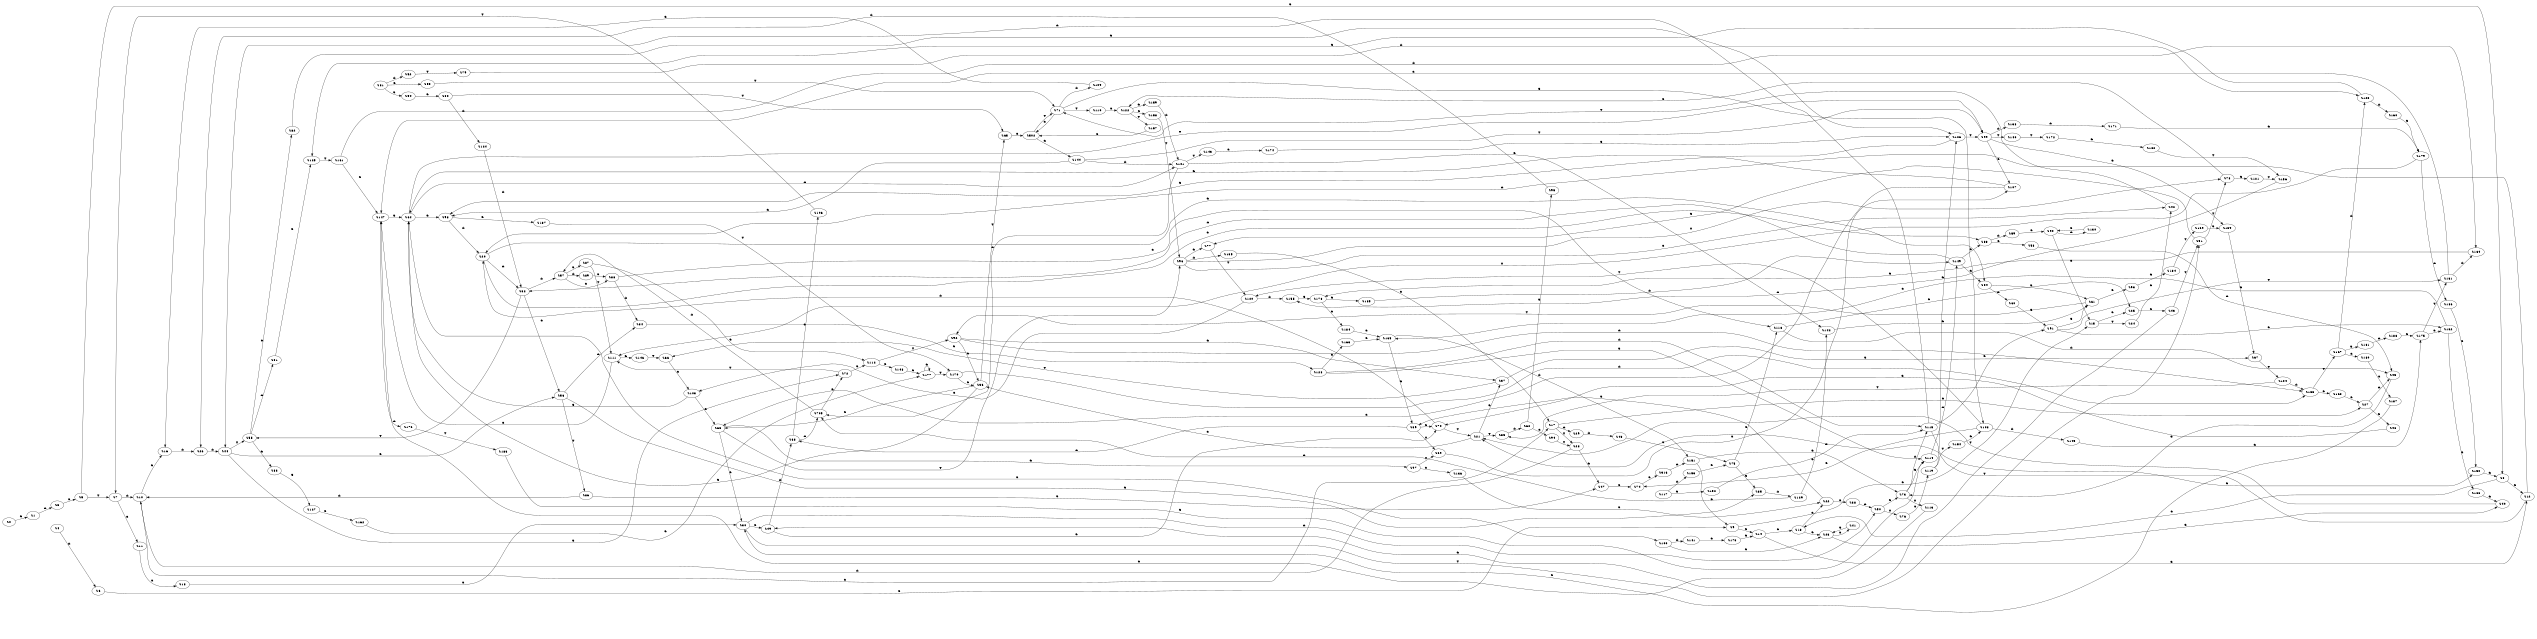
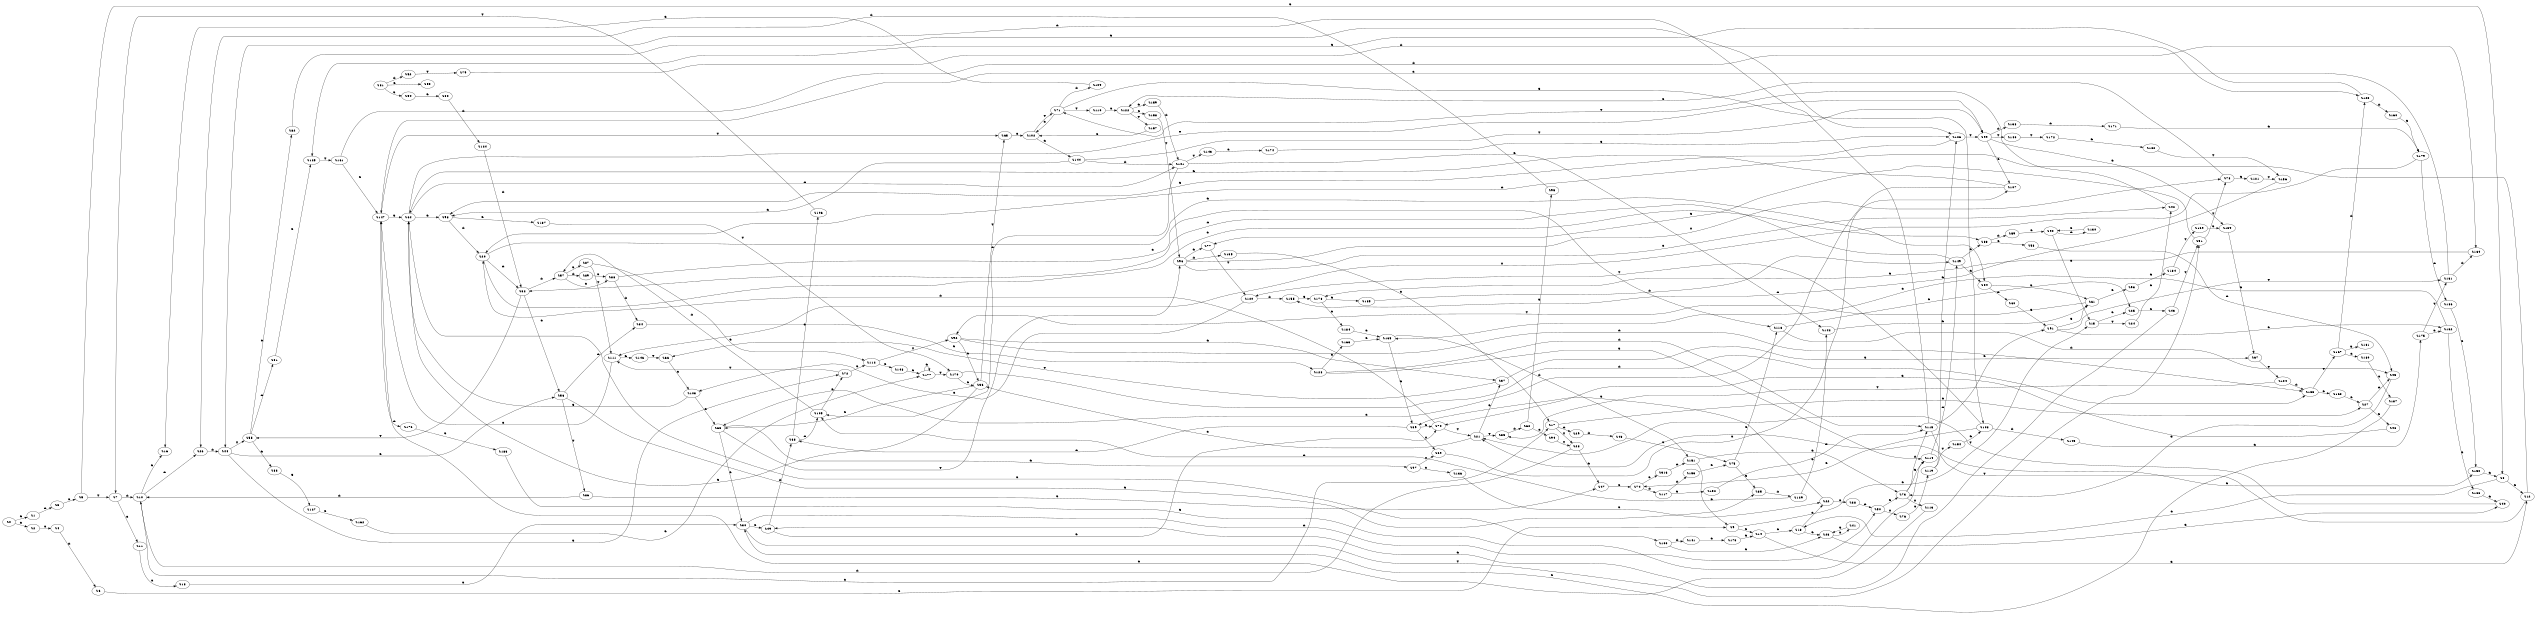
edge "S53" -> "S71": removed, label "T"
edge "S80" -> "S65": now "S147" -> "S65"
node "S502": label "S502" -> "S102"
node "S188": removed
node "S705": label "S705" -> "S105"
edge "S176" -> "S183": label "T" -> "G"
edge "S16" -> "S26": now "S10" -> "S26"
edge "S74" -> "S117": added, label "A"
node "S2": added
